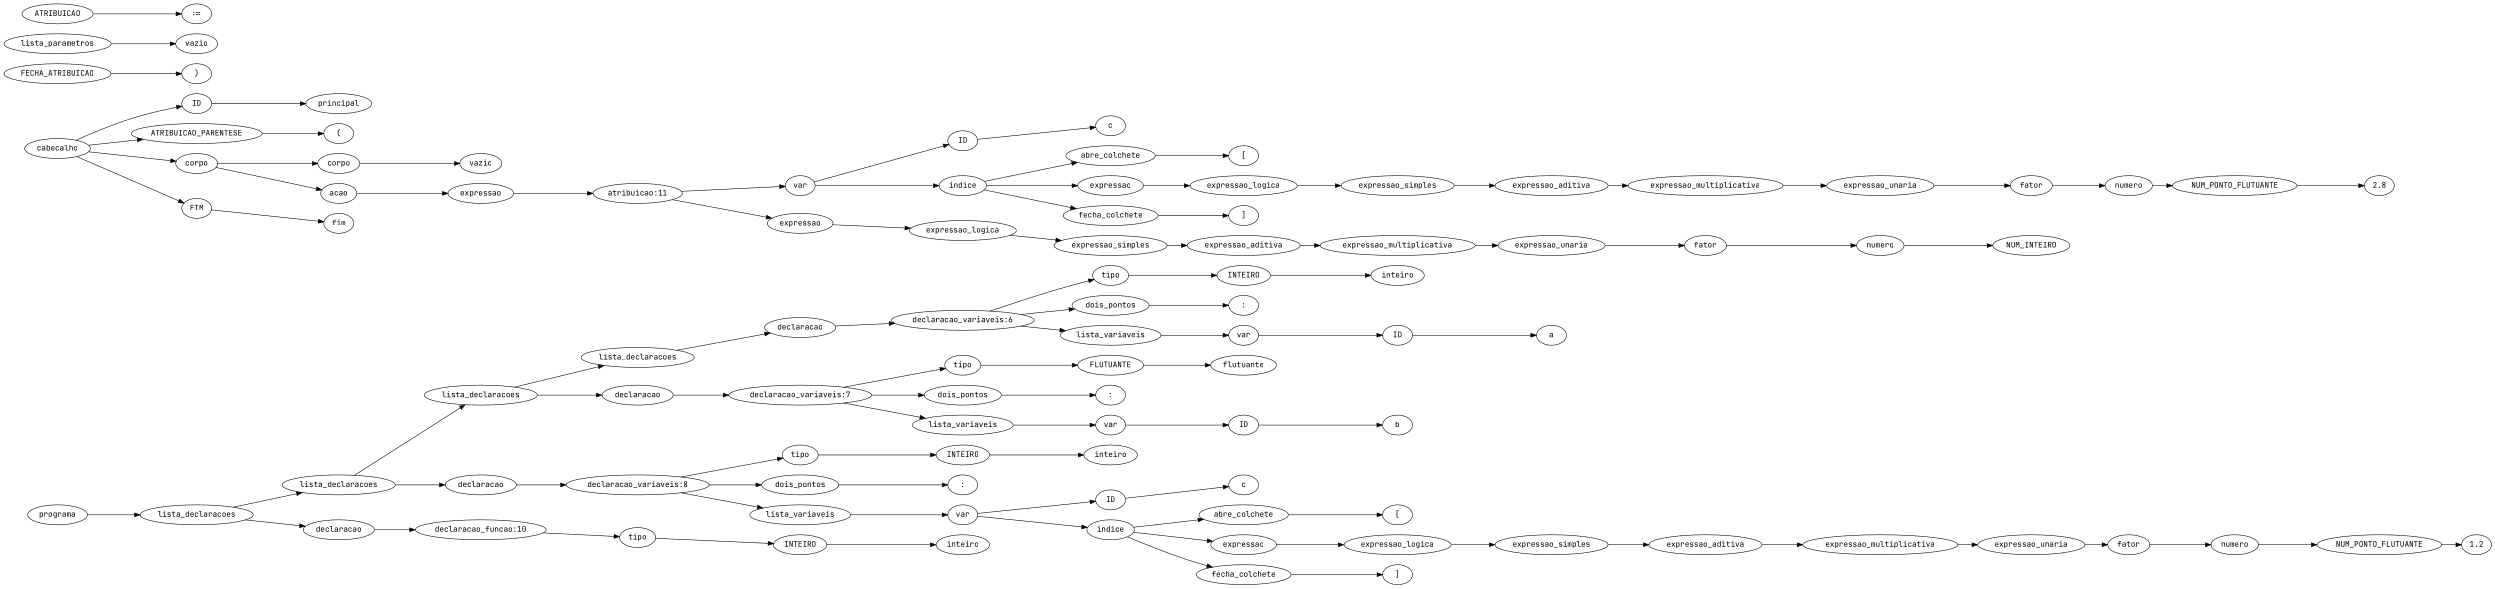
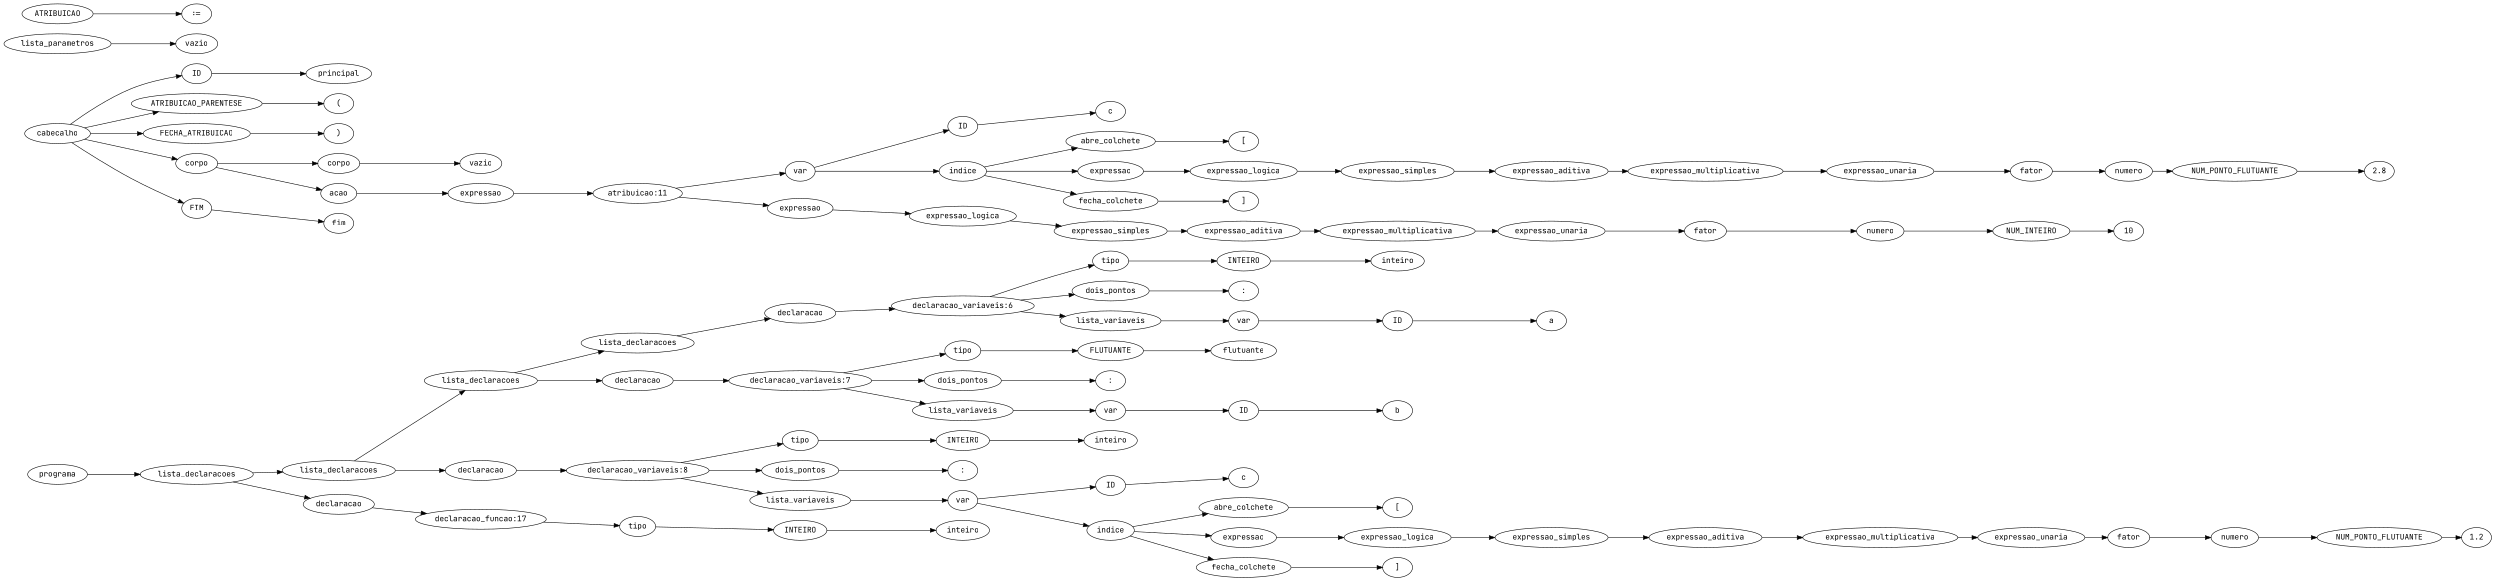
edge "cabecalho" -> "FECHA_ATRIBUICAO": added
node "10": added
node "declaracao_funcao:10": label "declaracao_funcao:10" -> "declaracao_funcao:17"
